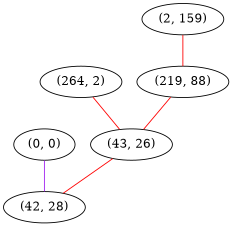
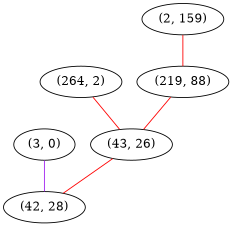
node "(0, 0)": label "(0, 0)" -> "(3, 0)"
